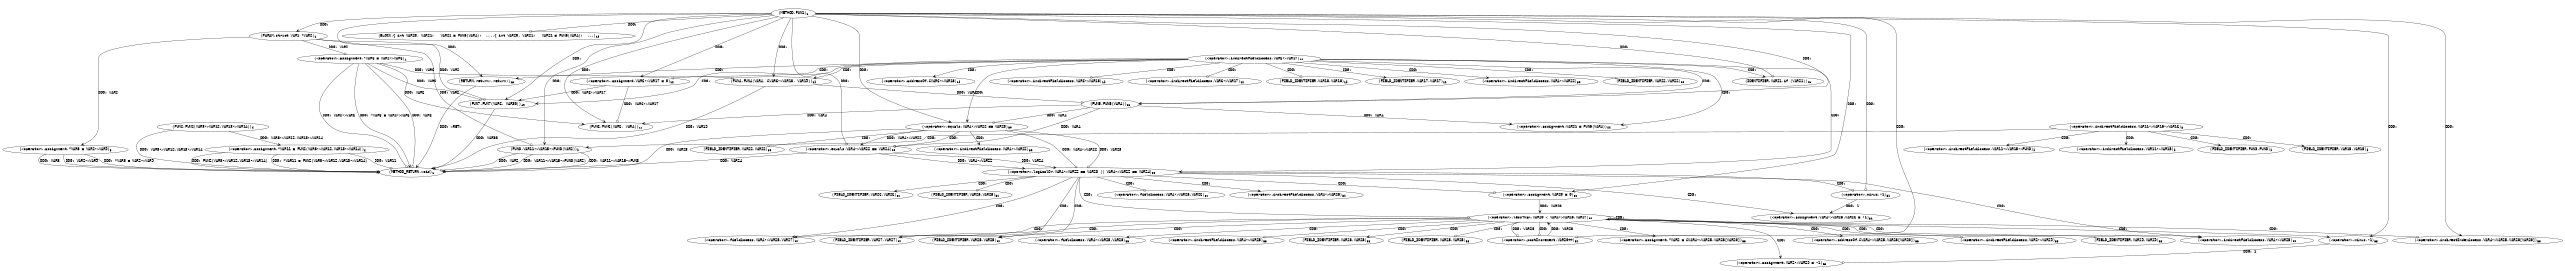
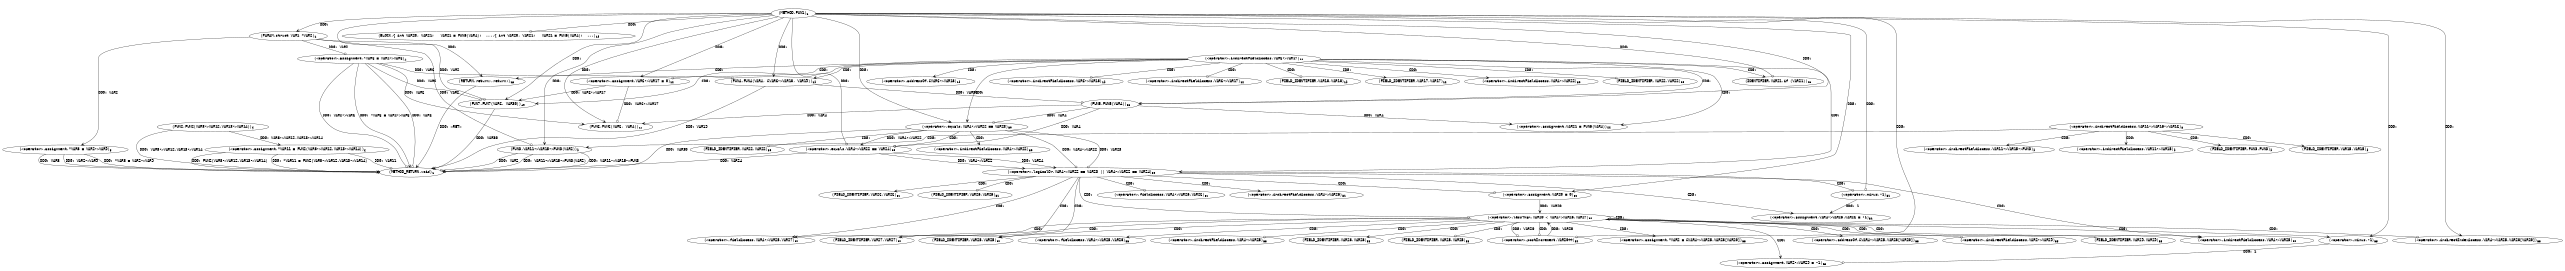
edge "(FUN4,FUN4(VAR4, &VAR6->VAR18, VAR19))" -> "(FUN5,FUN5(VAR4))": label "DDG: VAR4" -> "DDG: VAR30"
edge "(<operator>.equals,VAR4->VAR22 == VAR23)" -> "(METHOD_RETURN,void)": label "DDG: VAR23" -> "DDG: VAR30"
